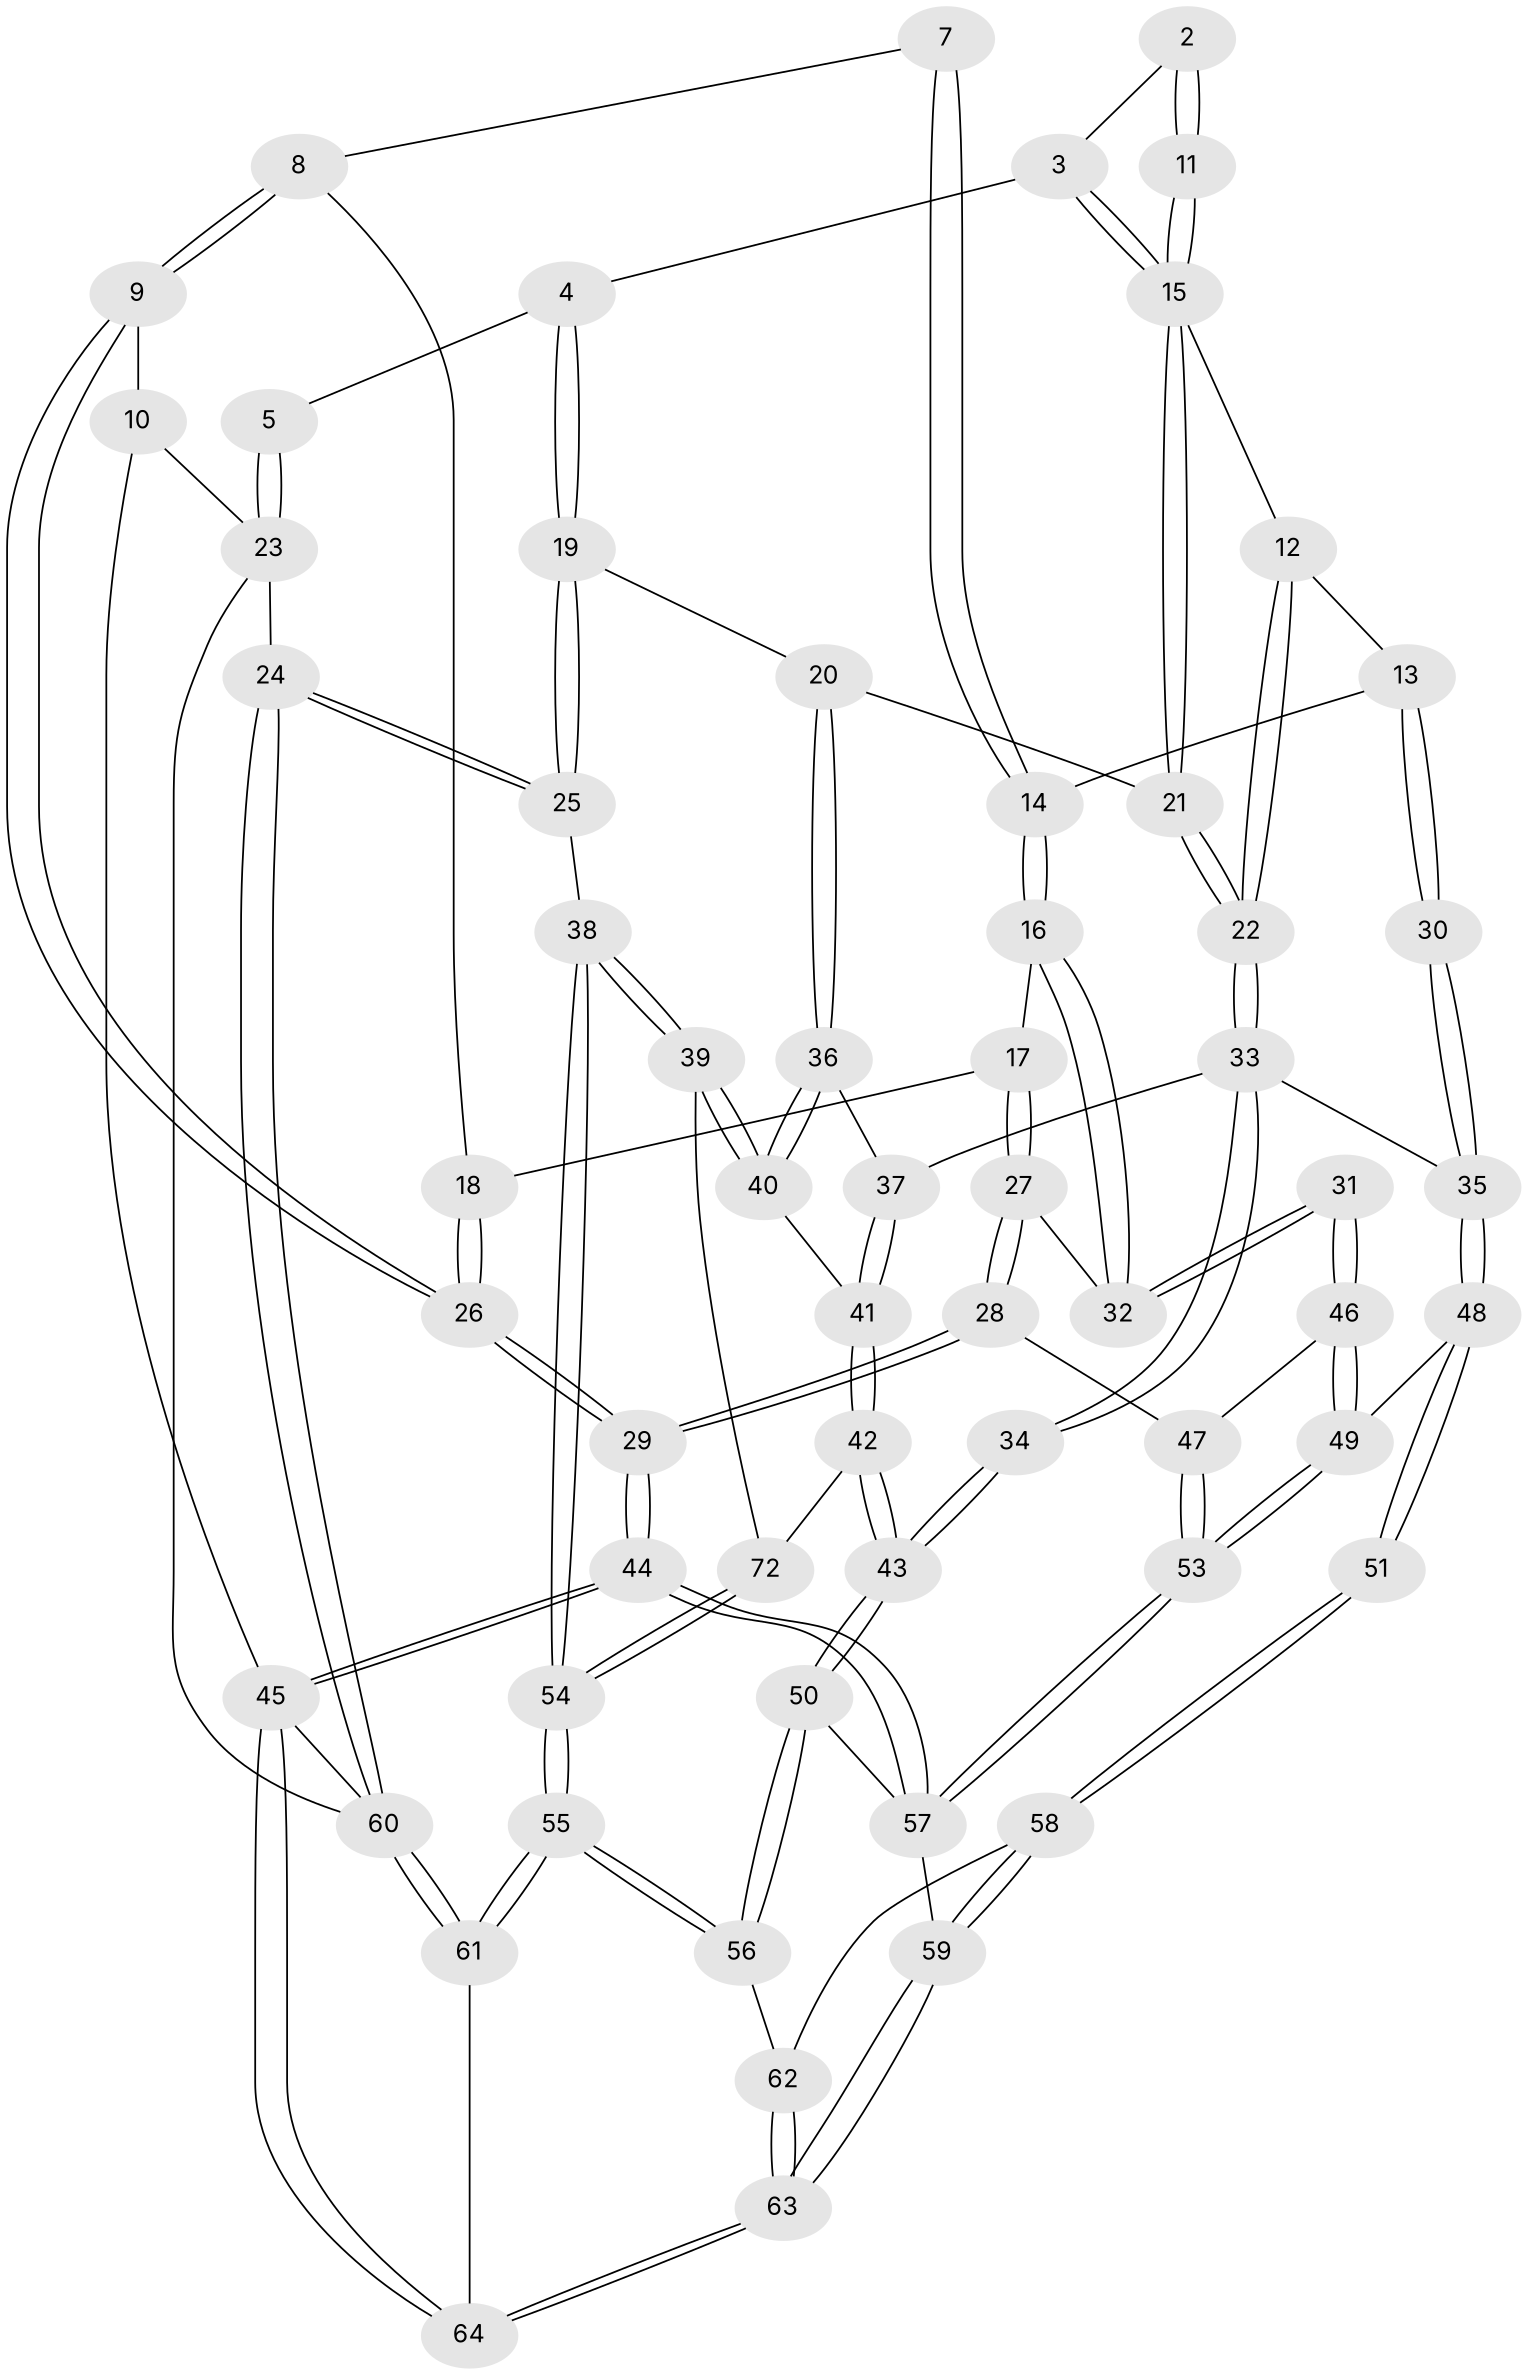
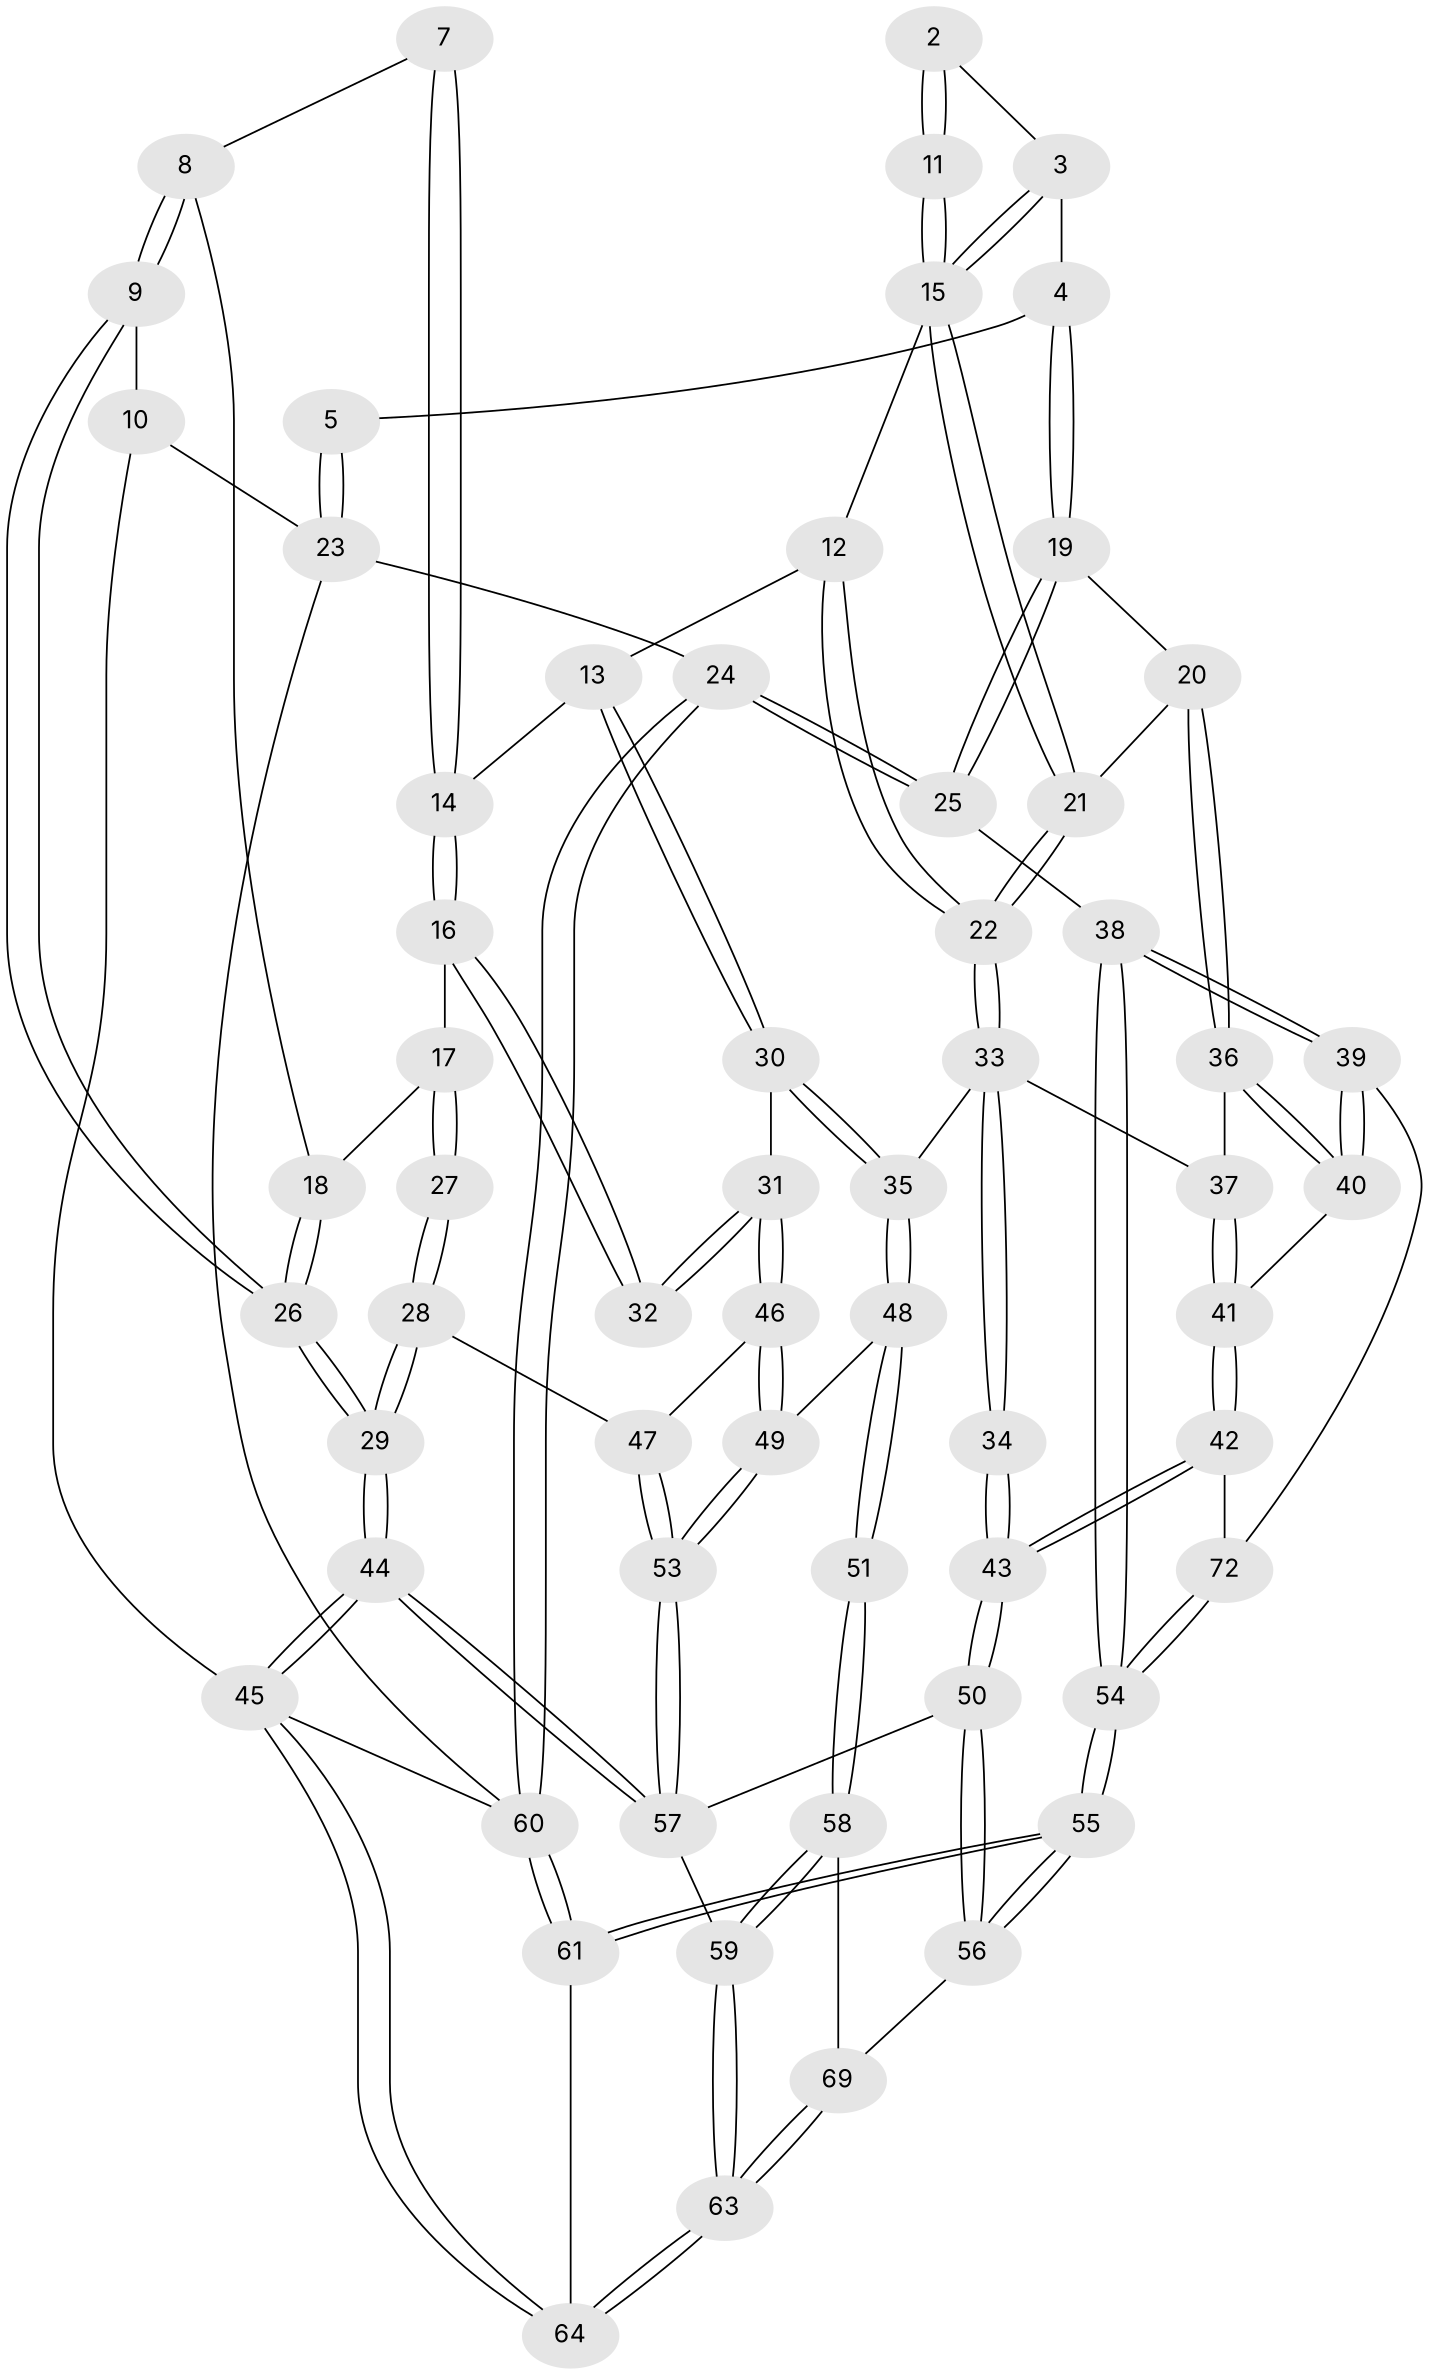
edge "30" -- "31": added
edge "27" -- "32": removed
node "62": label "62" -> "69"
